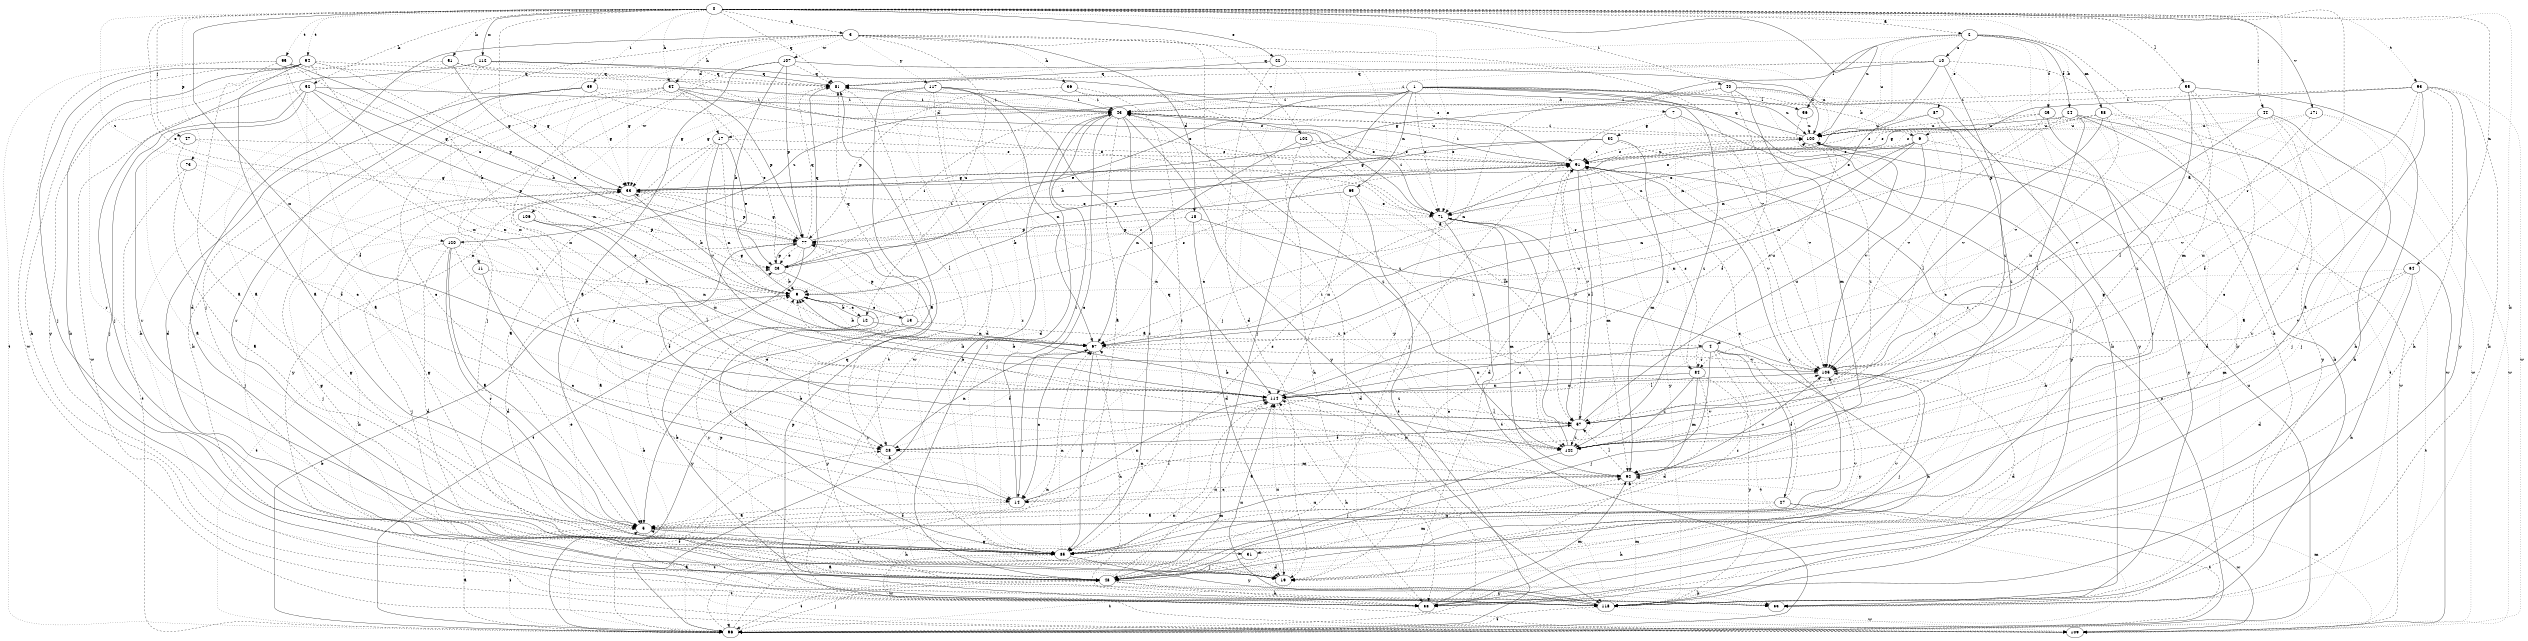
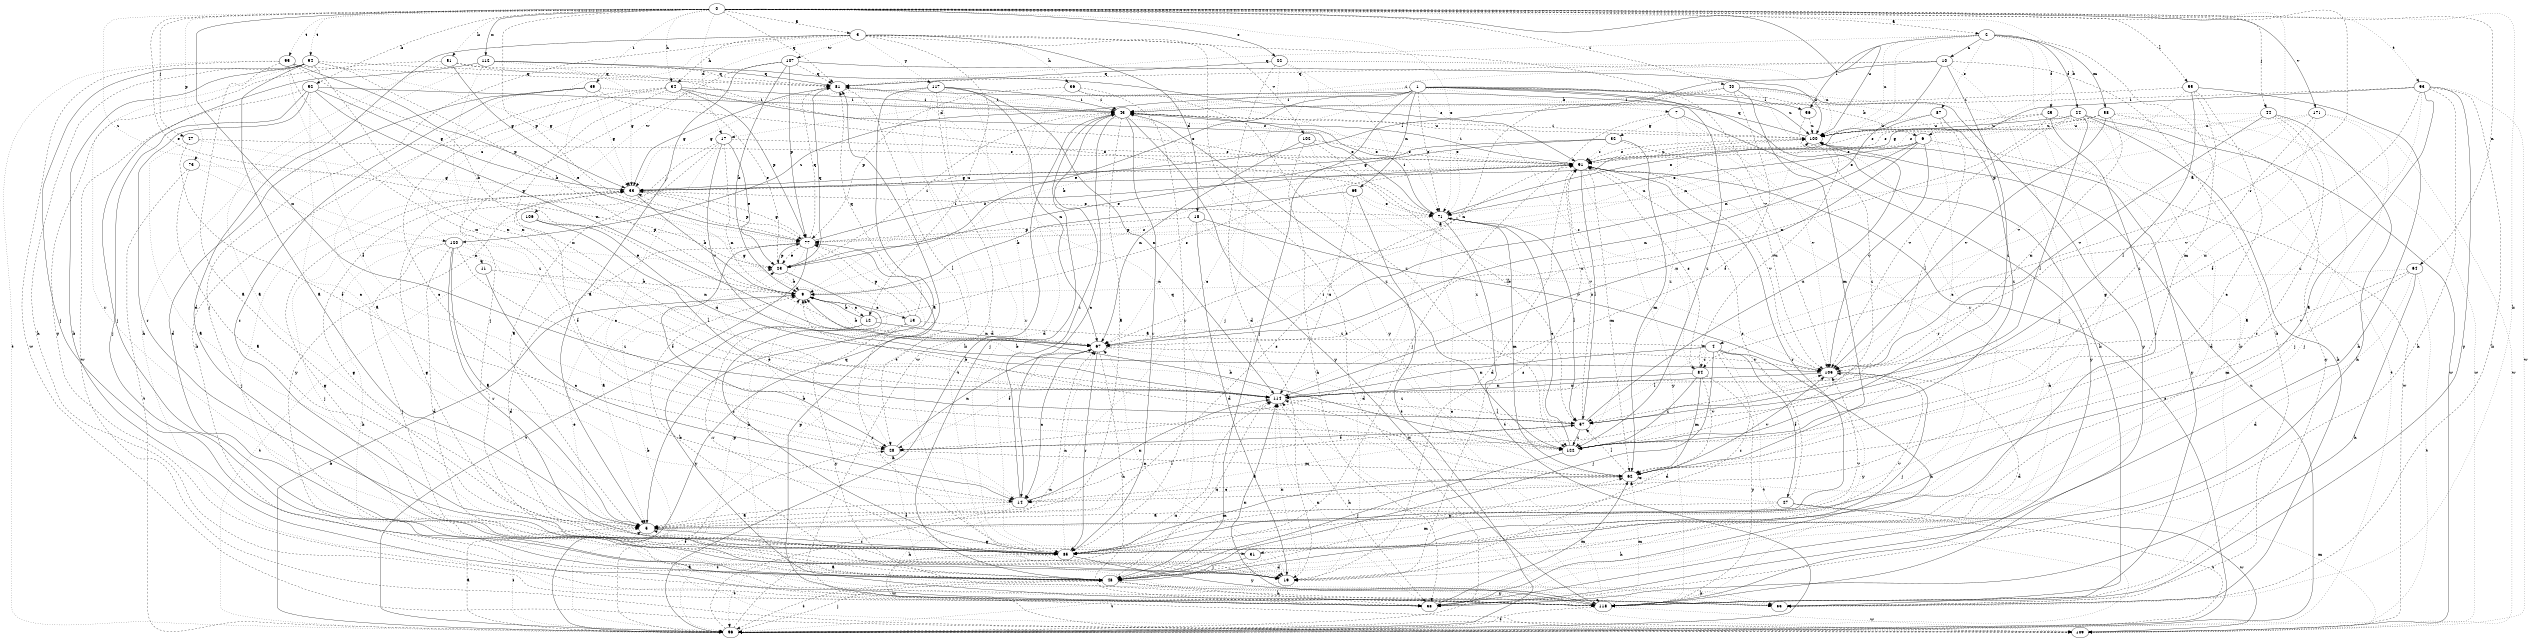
edge "81" -> "33": style dotted -> solid
edge "10" -> "33": label "g" -> "l"
